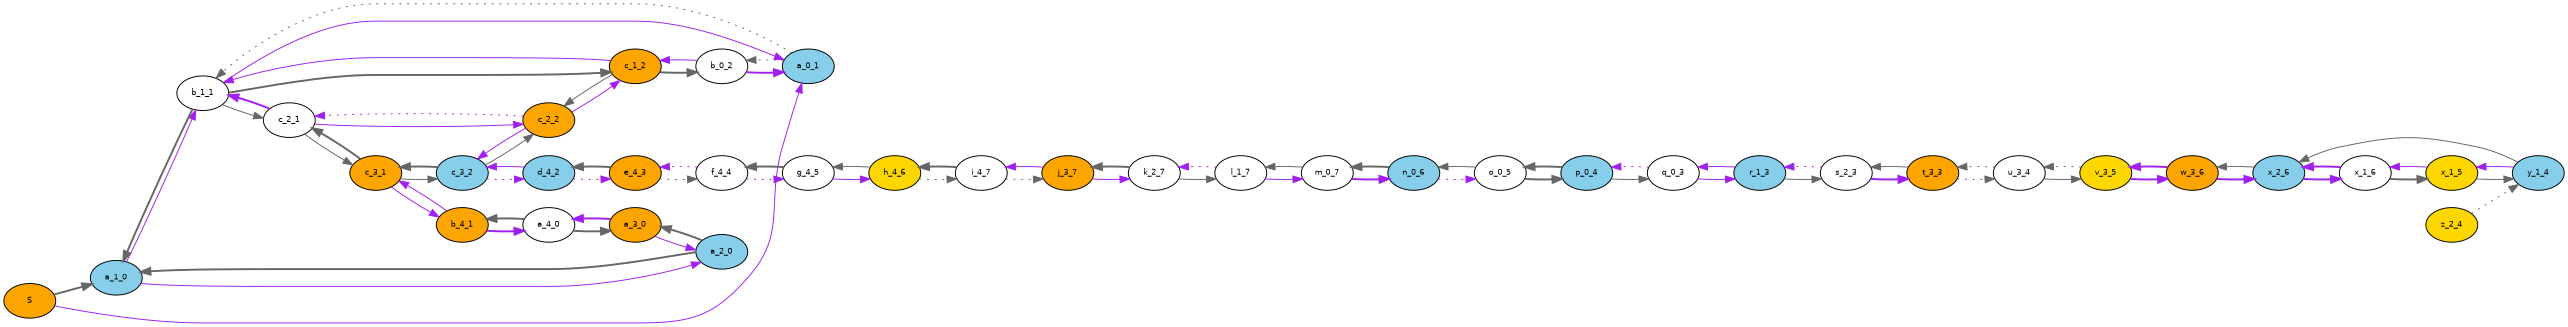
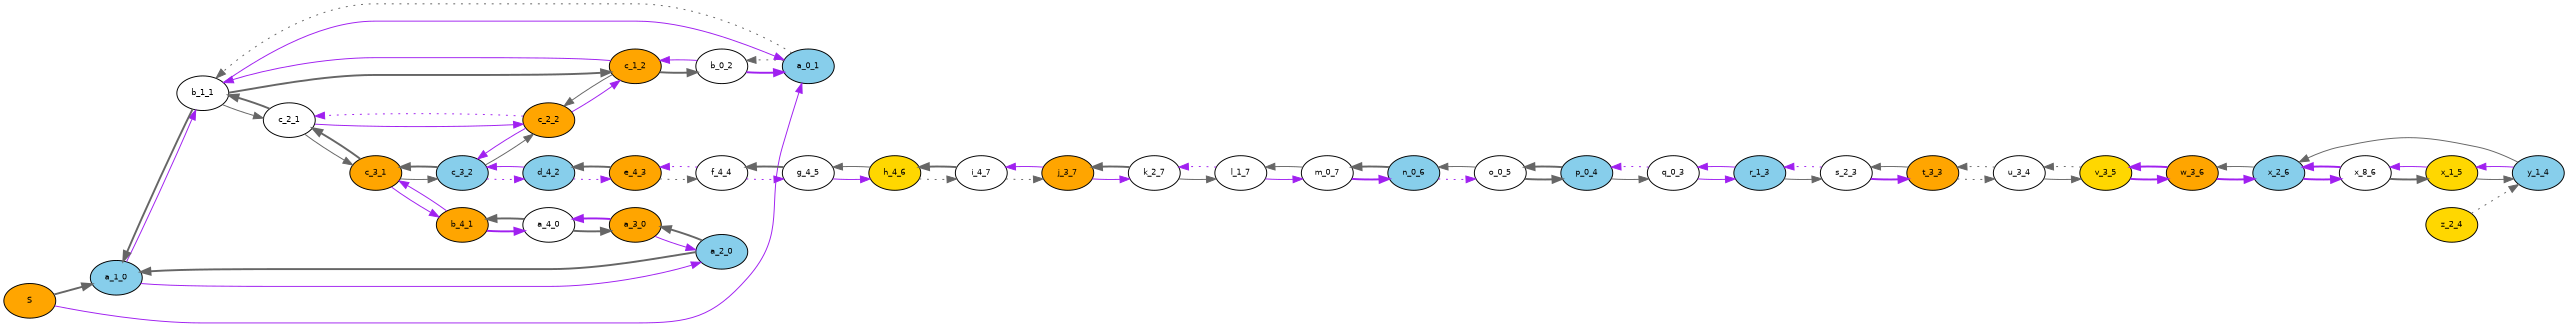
edge "c_2_1" -> "b_1_1": color purple -> gray40
node "x_1_6": label "x_1_6" -> "x_8_6"
